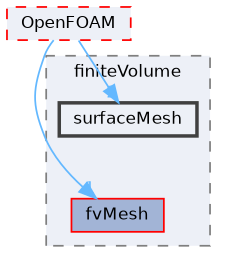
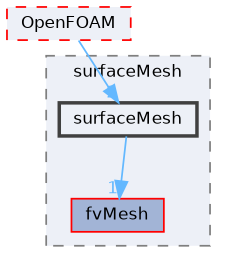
cluster "finiteVolume": label "finiteVolume" -> "surfaceMesh"
edge "OpenFOAM" -> "fvMesh": now "surfaceMesh" -> "fvMesh"
